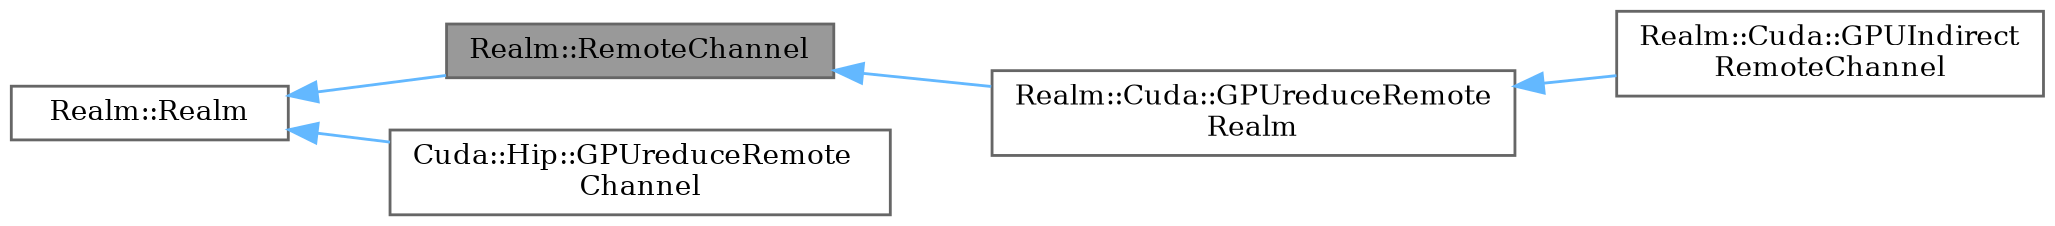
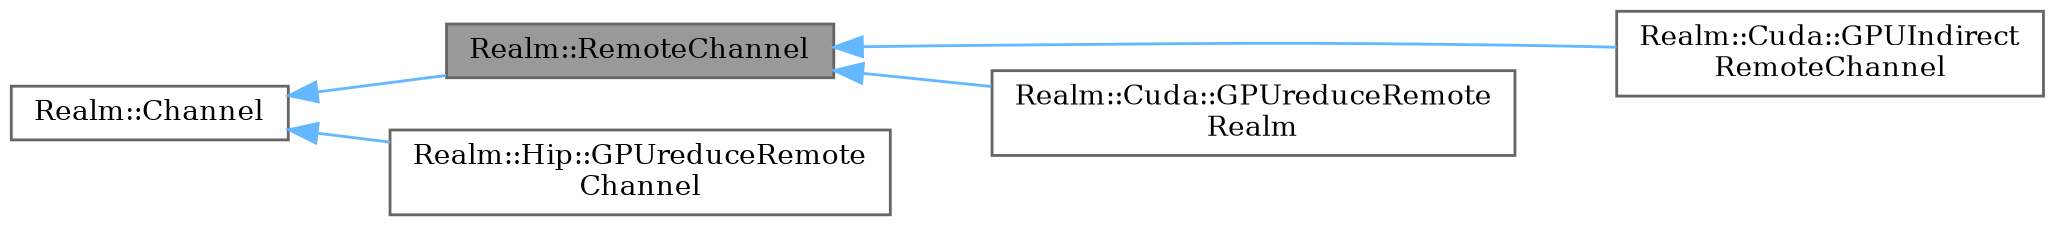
edge "Realm::Cuda::GPUIndirect RemoteChannel" -> "Realm::Cuda::GPUreduceRemote Realm": now "Realm::Cuda::GPUIndirect RemoteChannel" -> "Realm::RemoteChannel"
node "Realm::Realm": label "Realm::Realm" -> "Realm::Channel"
node "Cuda::Hip::GPUreduceRemote Channel": label "Cuda::Hip::GPUreduceRemote Channel" -> "Realm::Hip::GPUreduceRemote Channel"
